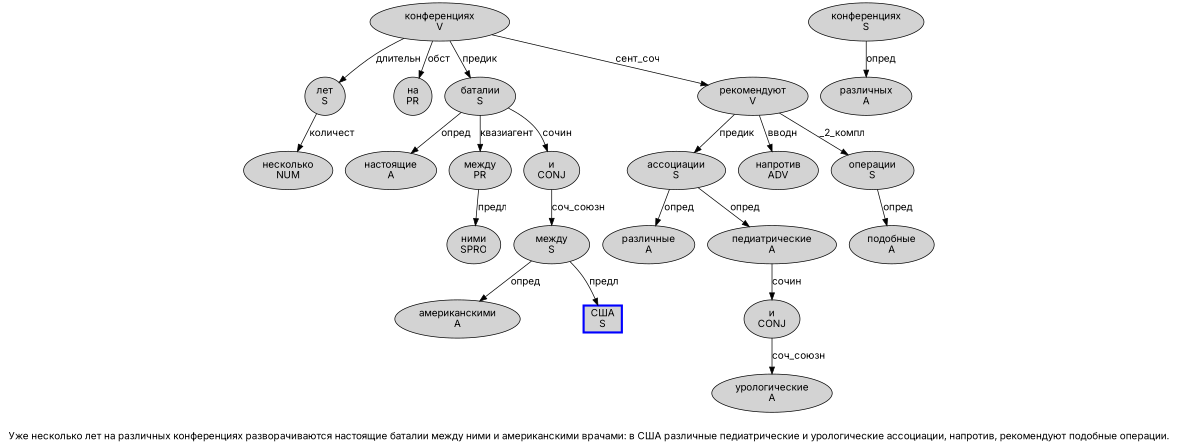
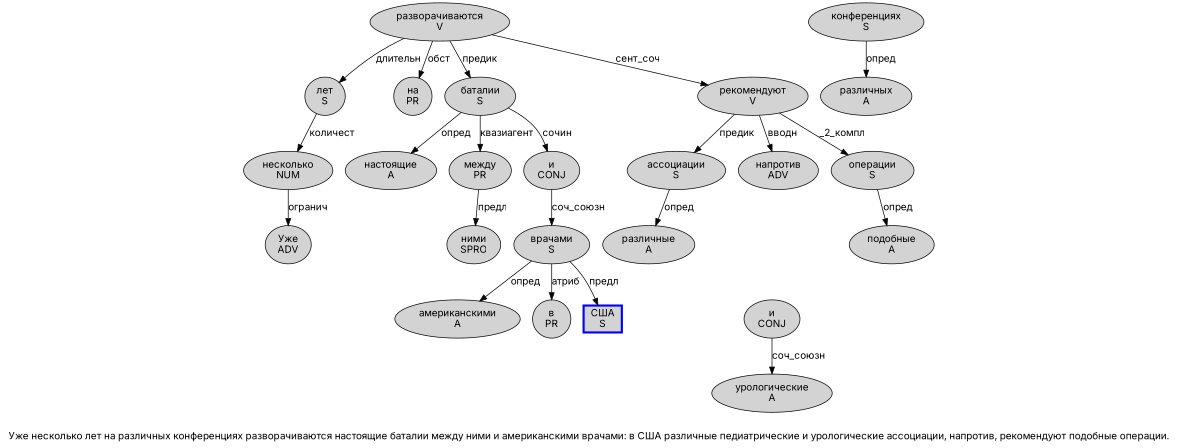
node "конференциях V": label "конференциях V" -> "разворачиваются V"
node "Уже ADV": added
node "между S": label "между S" -> "врачами S"
node "педиатрические A": removed
node "в PR": added
